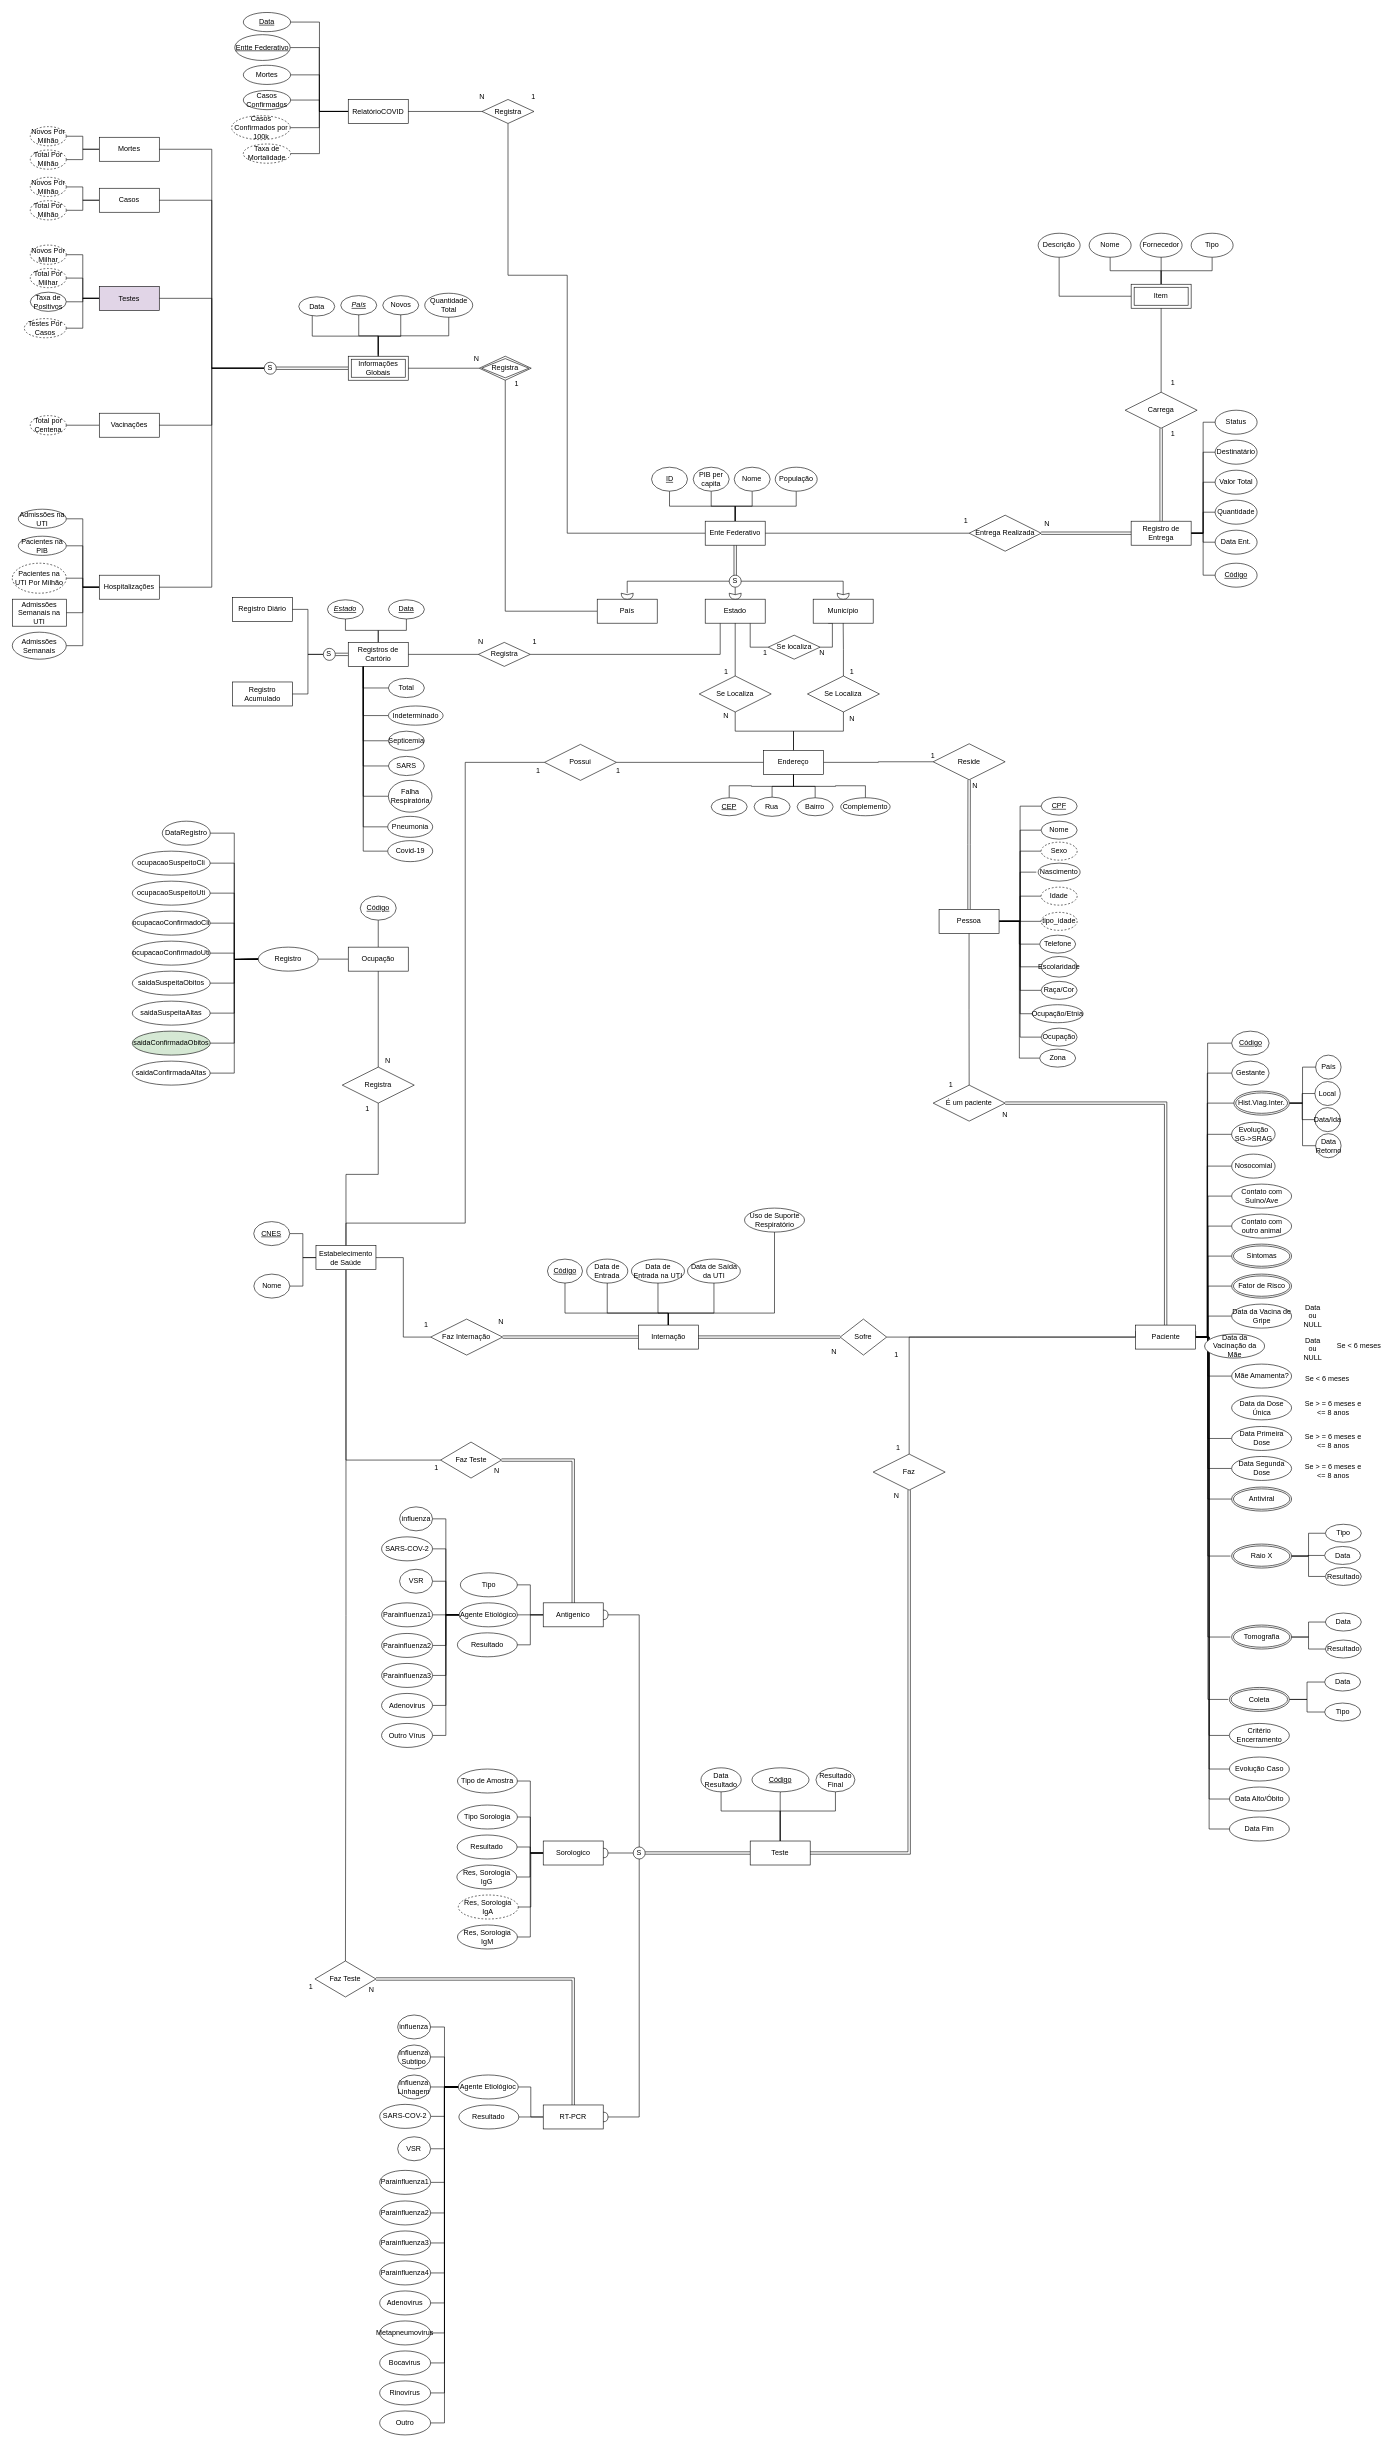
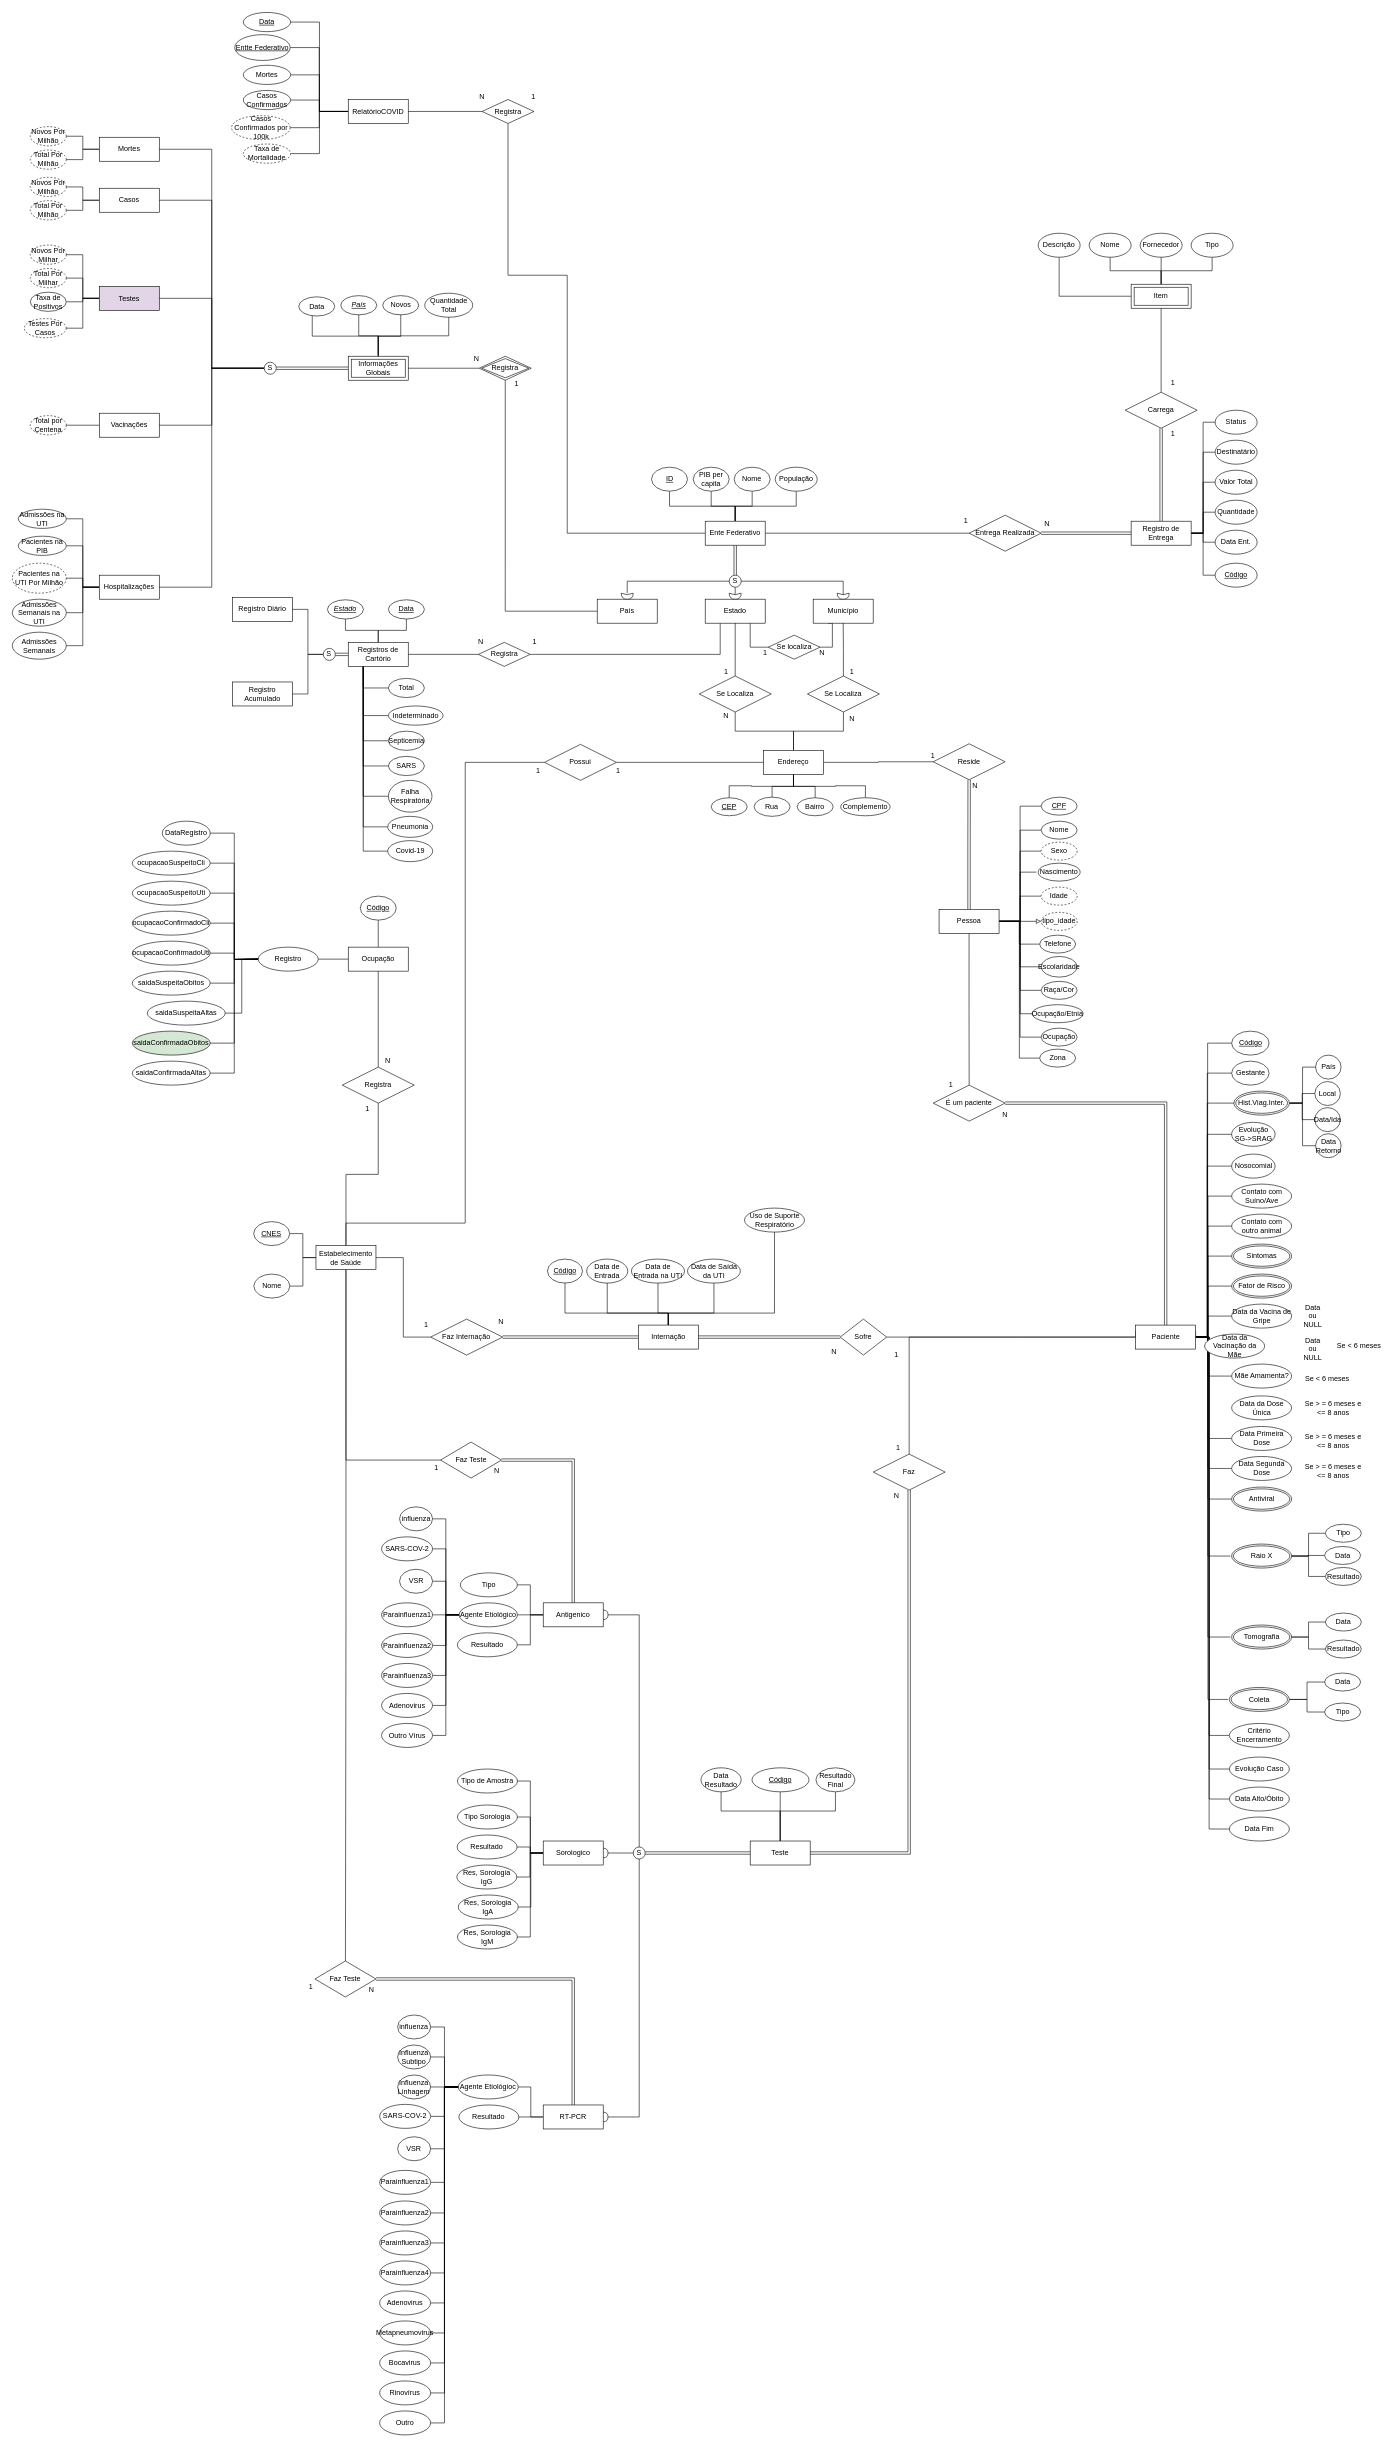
node "Admissões Semanais na UTI": shape rectangle -> ellipse
edge "Pessoa" -- "tipo_idade": arrowhead none -> block
node "saidaSuspeitaAltas": moved (171, 1013) -> (186, 1013)
node "Res, Sorologia IgA": style dashed -> solid
